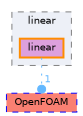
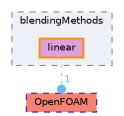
cluster "linear": label "linear" -> "blendingMethods"
